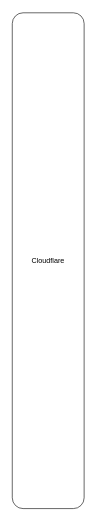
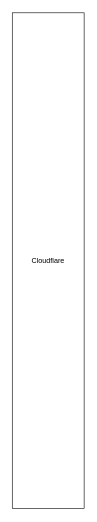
node "Cloudflare": shape rounded rectangle -> rectangle
